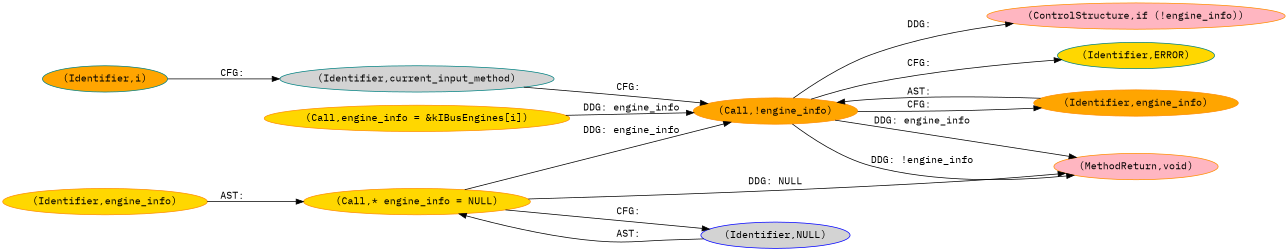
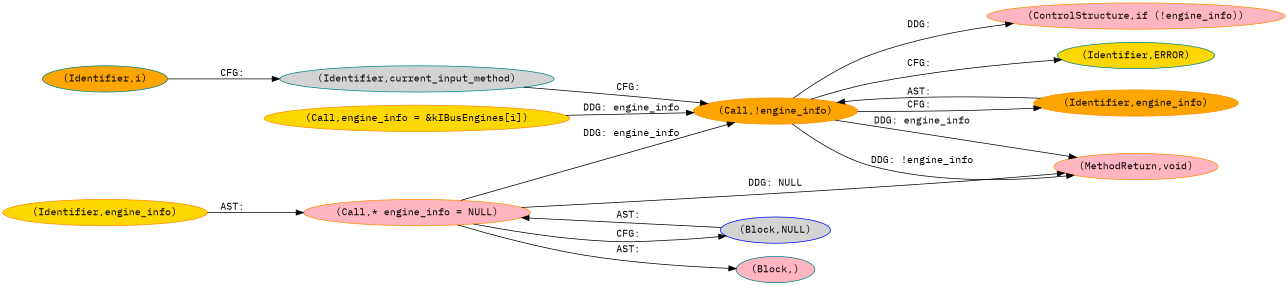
node "(Call,* engine_info = NULL)": fillcolor gold -> lightpink
node "(Identifier,NULL)": label "(Identifier,NULL)" -> "(Block,NULL)"
node "(Block,)": added
